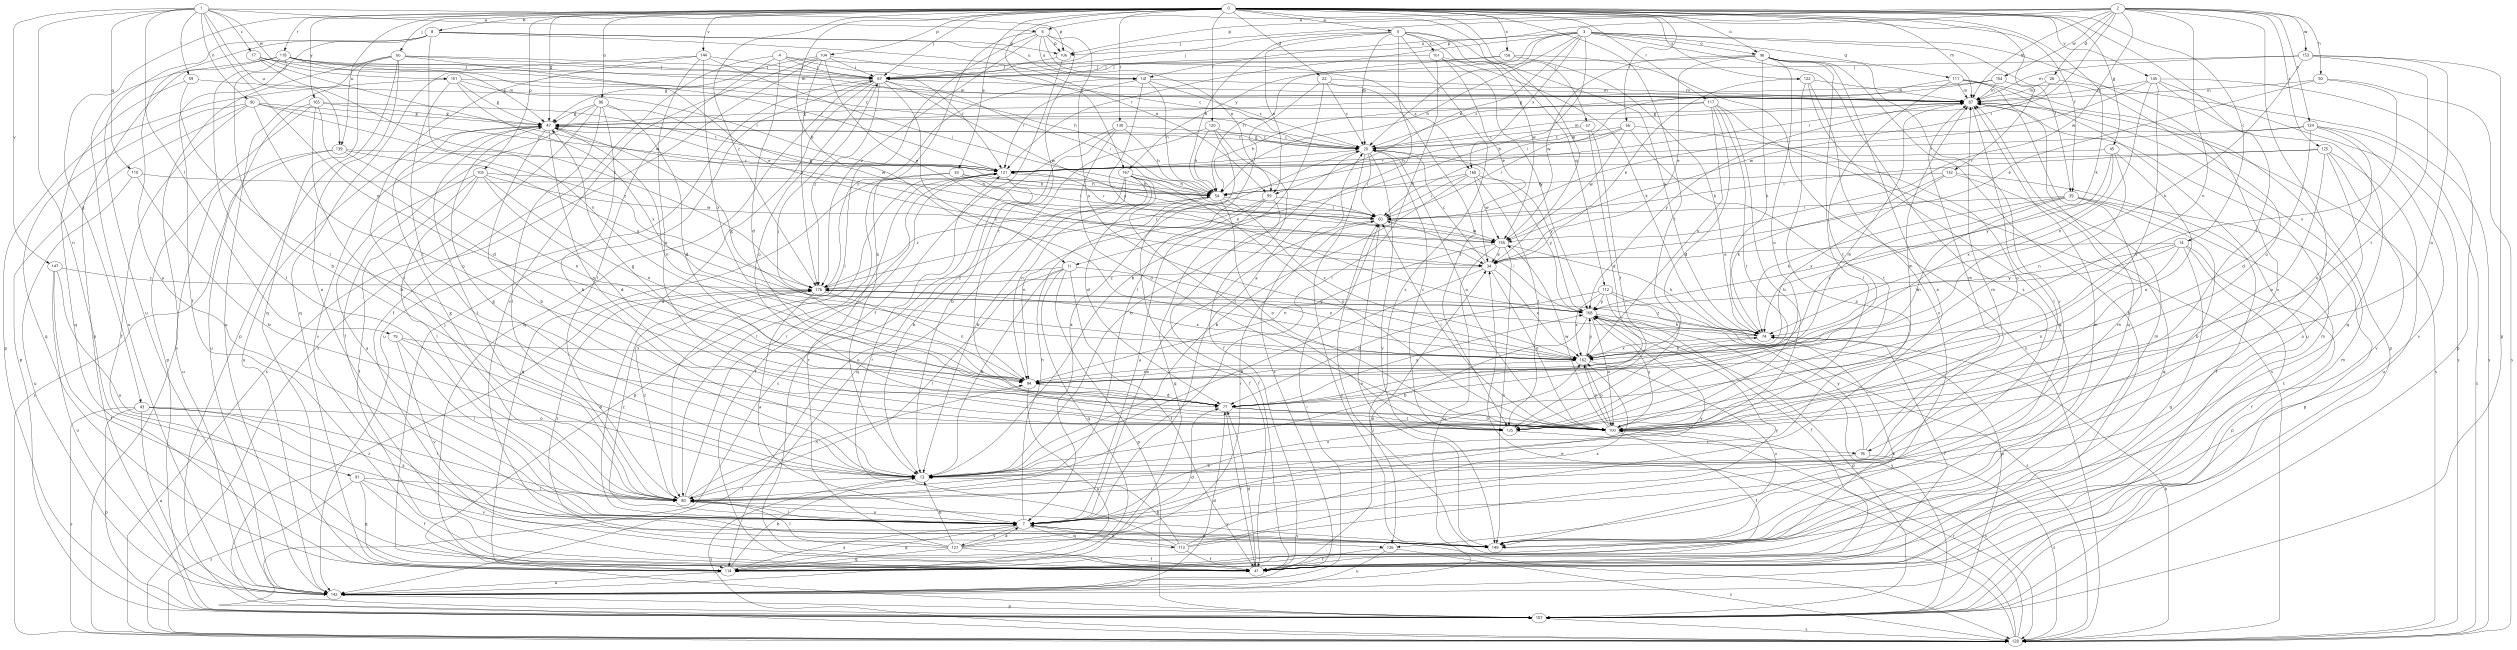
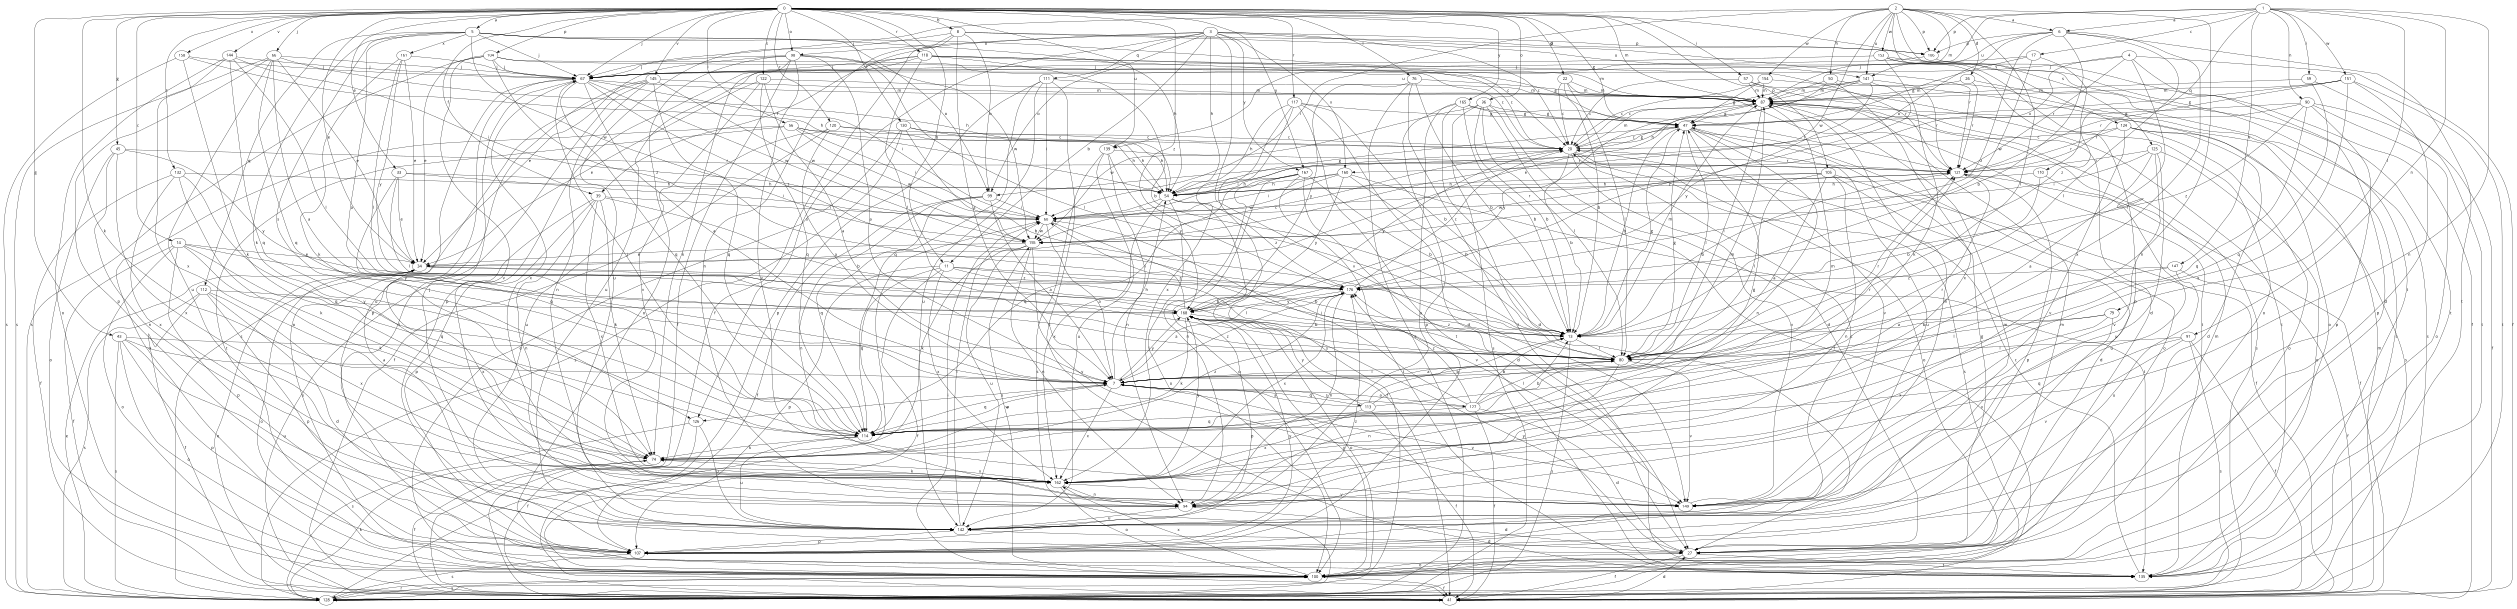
edge "153" -> "87": now "57" -> "87"
edge "135" -> "76": reversed
